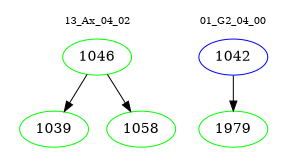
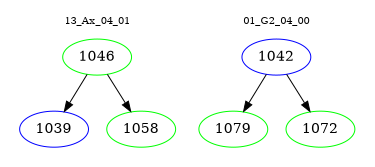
cluster "13_Ax_04_02": label "13_Ax_04_02" -> "13_Ax_04_01"
node "1039": color green -> blue
node "1979": label "1979" -> "1079"
node "1072": added
